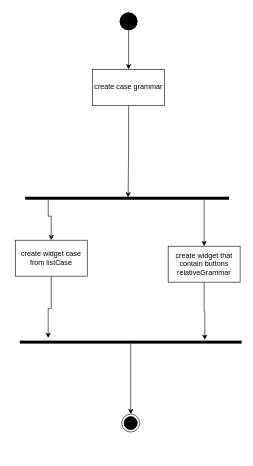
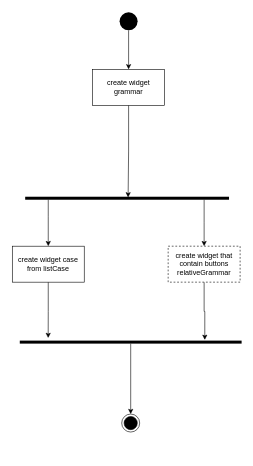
node "create case grammar": label "create case grammar" -> "create widget grammar"
node "create widget case from listCase": moved (51, 258) -> (48, 264)
node "create widget that contain buttons relativeGrammar": style solid -> dashed
